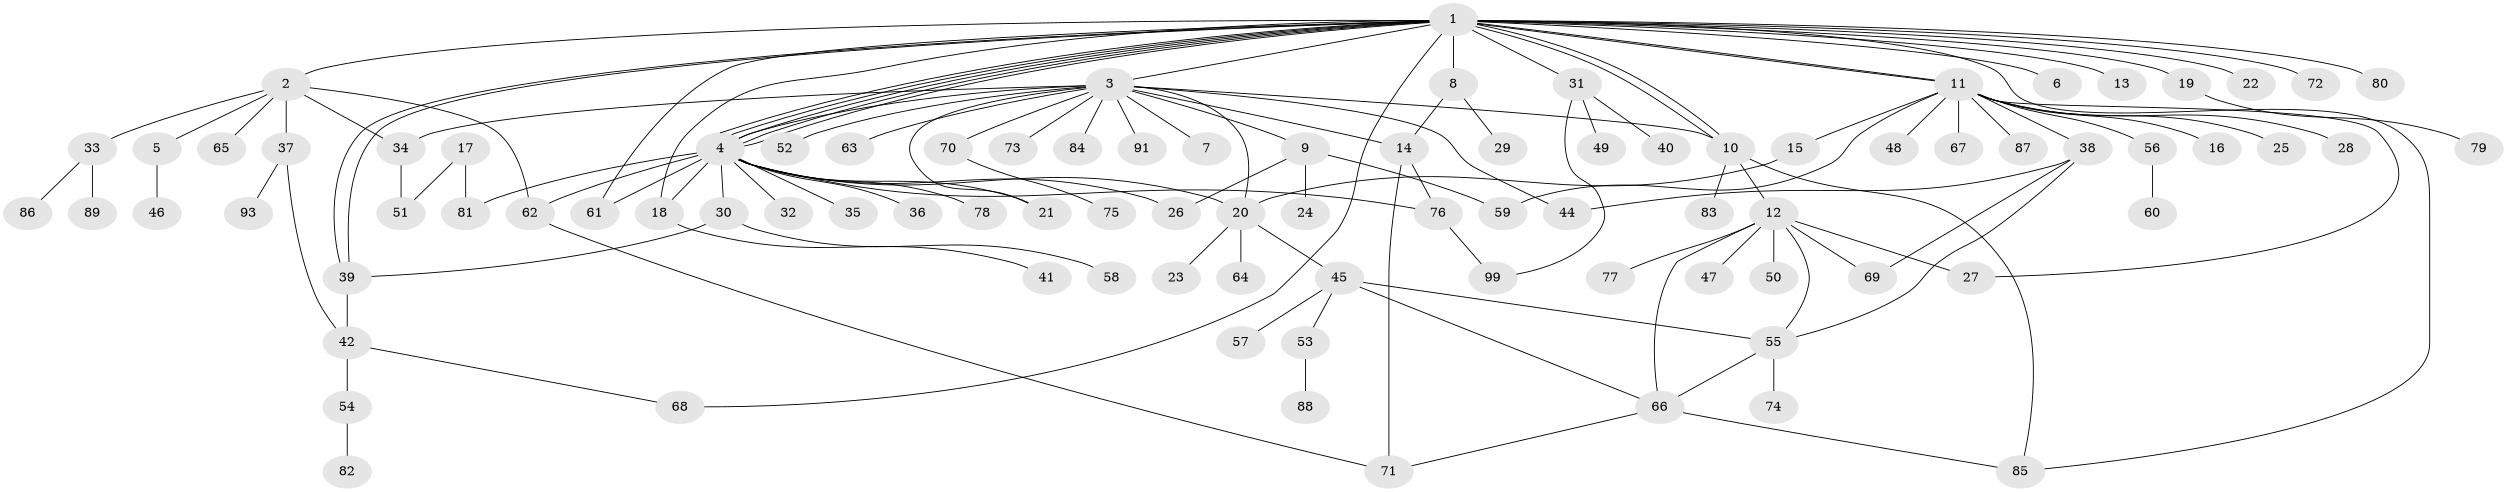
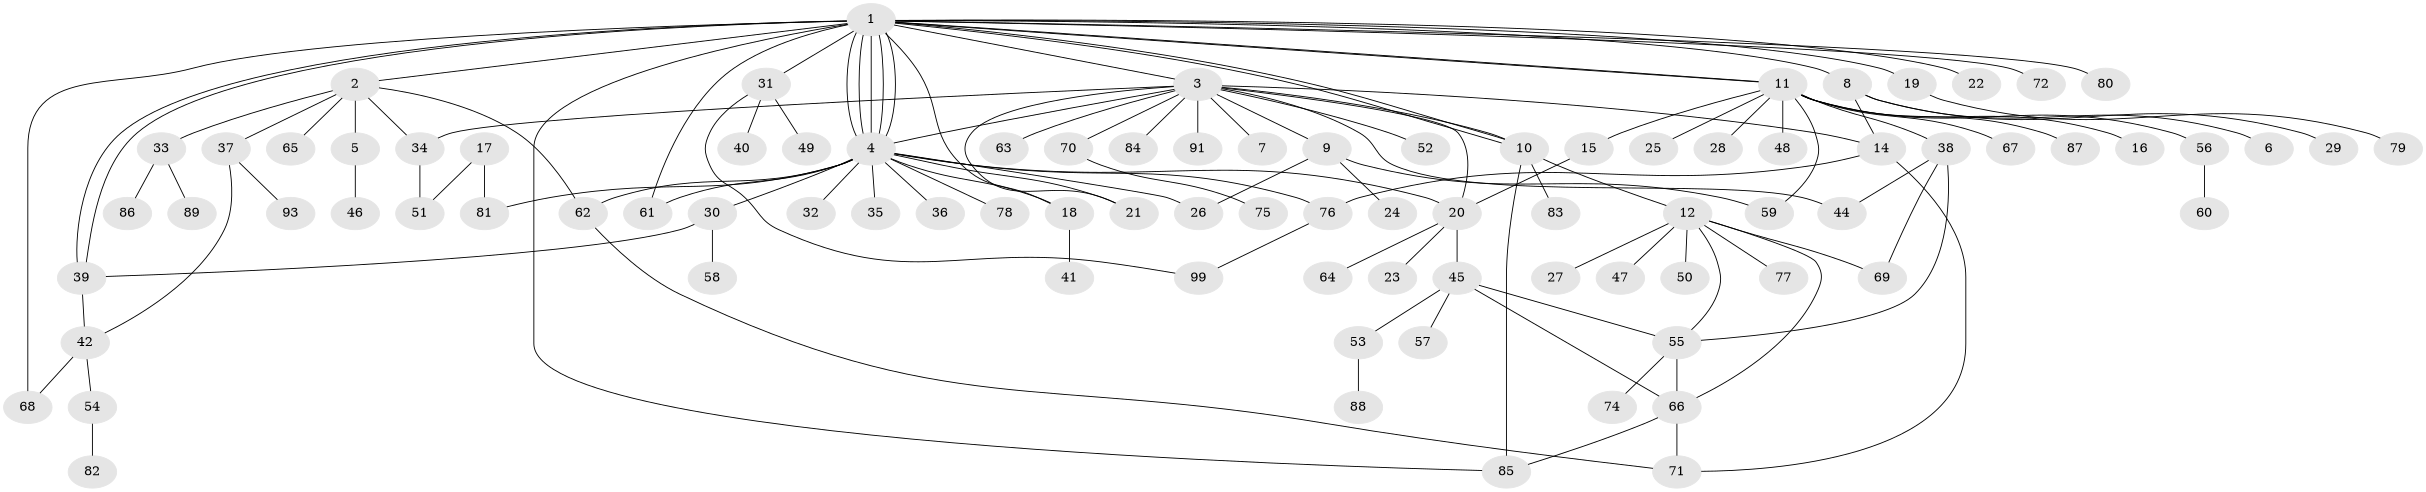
edge "1" -- "6": now "8" -- "6"
node "13": removed
node "73": removed
edge "11" -- "27": removed
